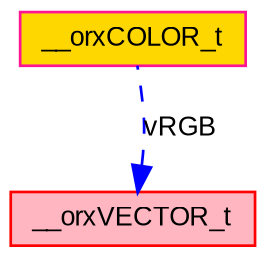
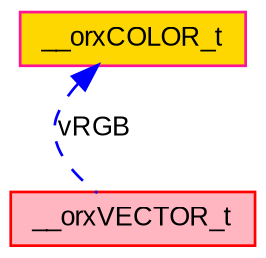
edge "__orxCOLOR_t" -> "__orxVECTOR_t": reversed
